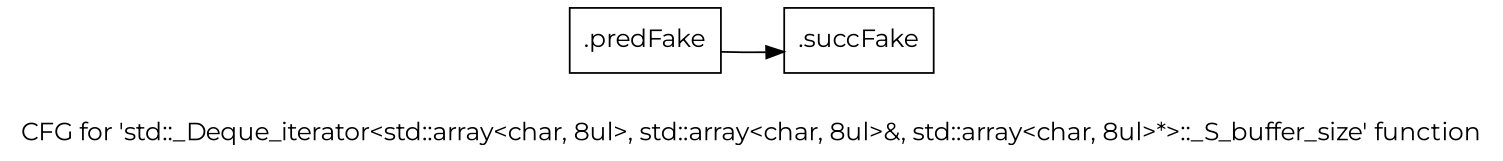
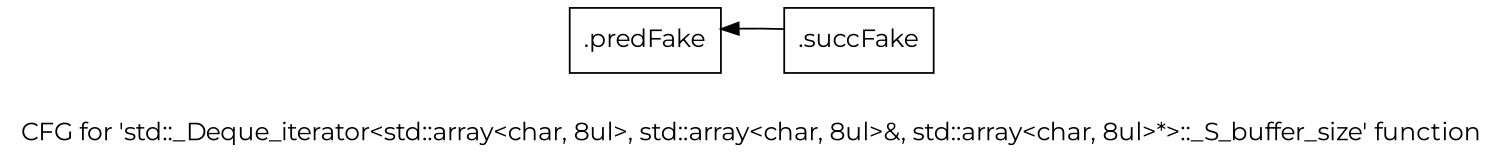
edge ".predFake" -> ".succFake": reversed
